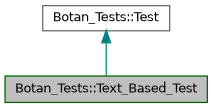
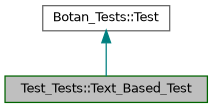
node "Botan_Tests::Text_Based_Test": label "Botan_Tests::Text_Based_Test" -> "Test_Tests::Text_Based_Test"
